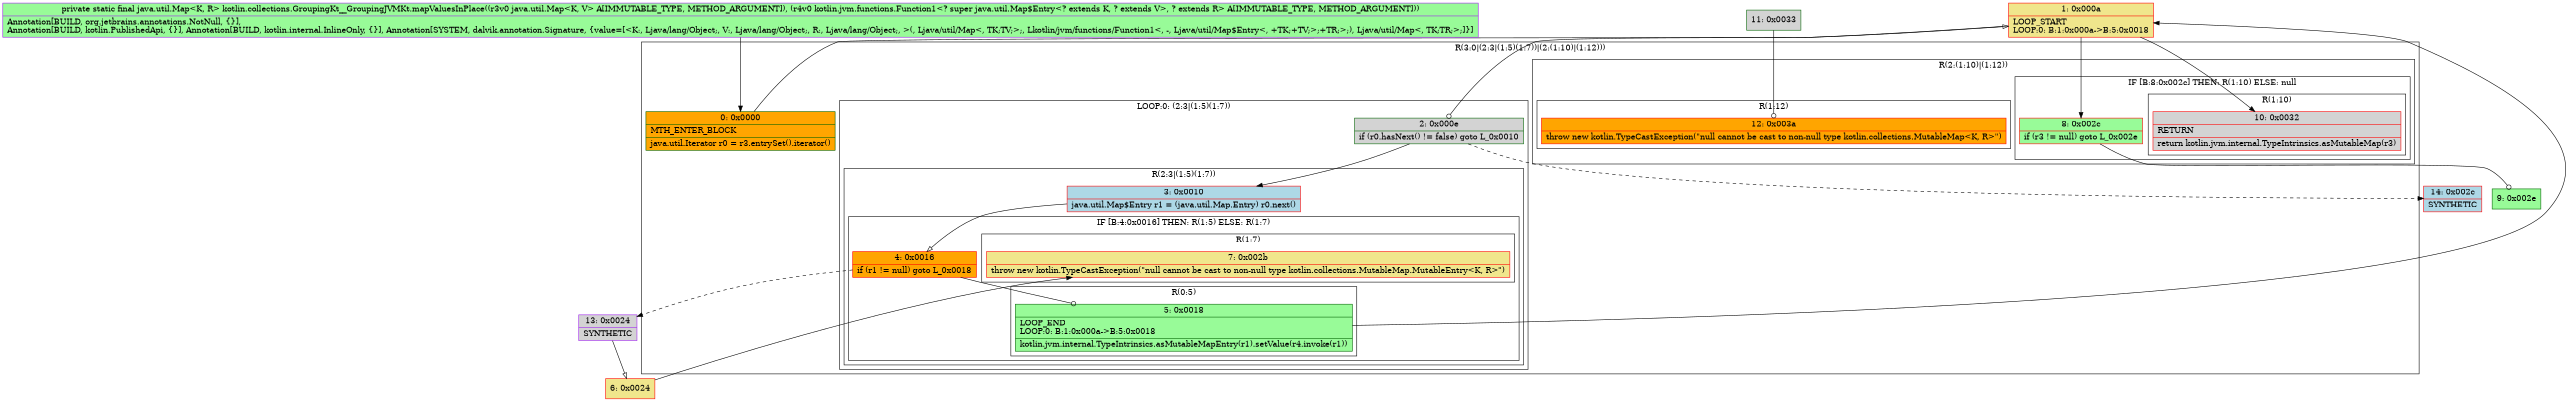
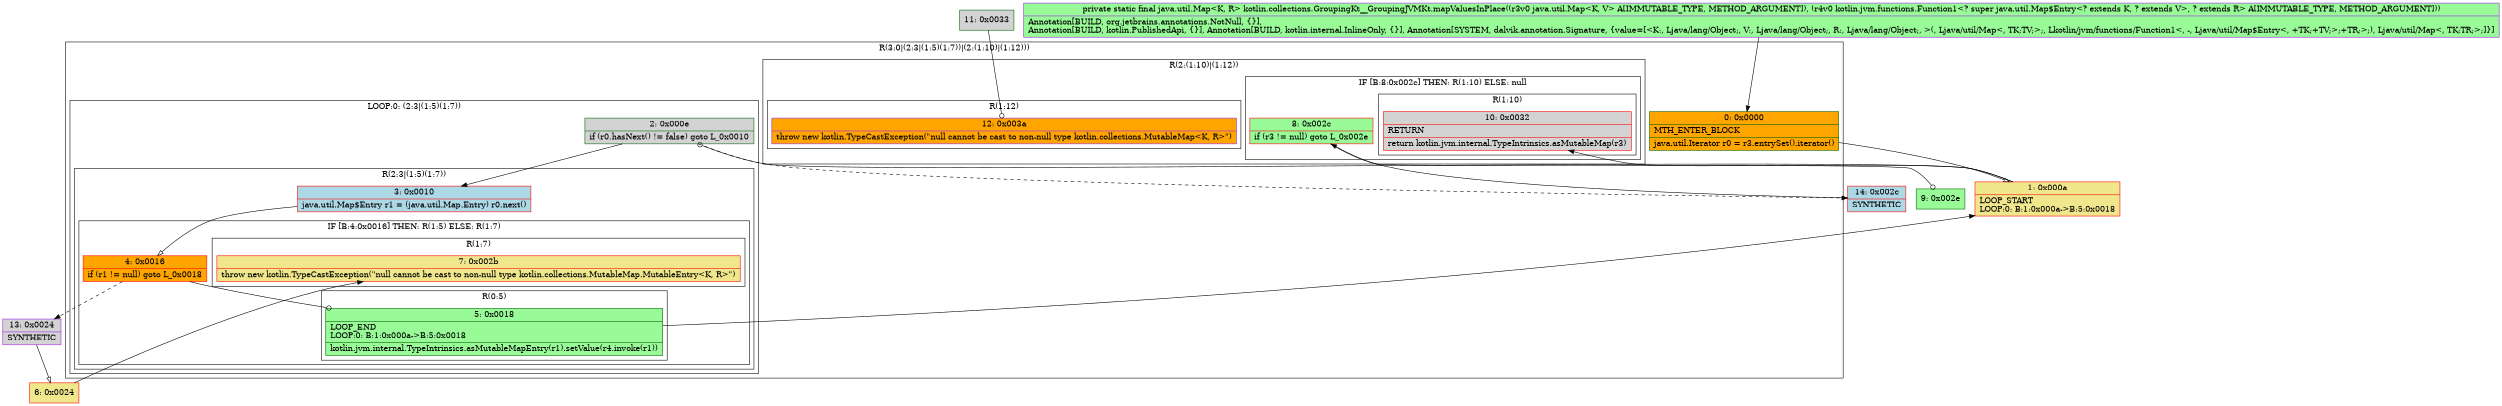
edge "1: 0x000a" -> "8: 0x002c": now "14: 0x002c" -> "8: 0x002c"
node "12: 0x003a": color red -> purple
